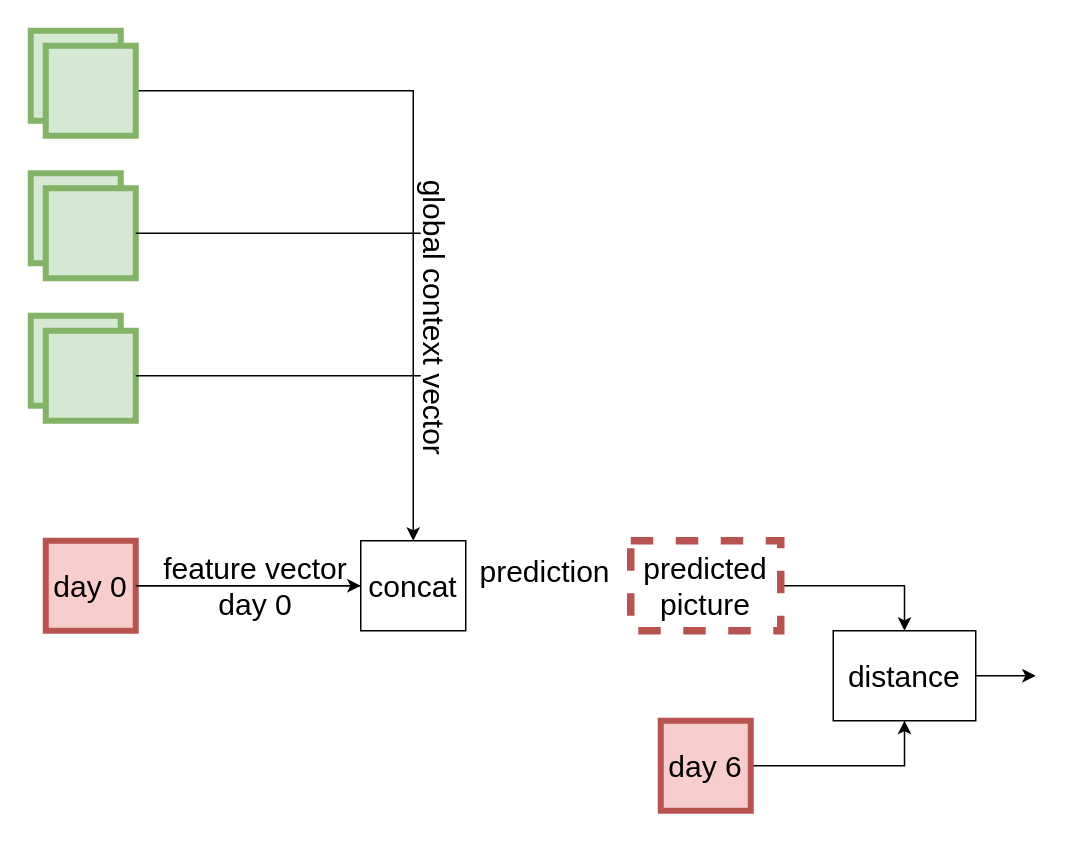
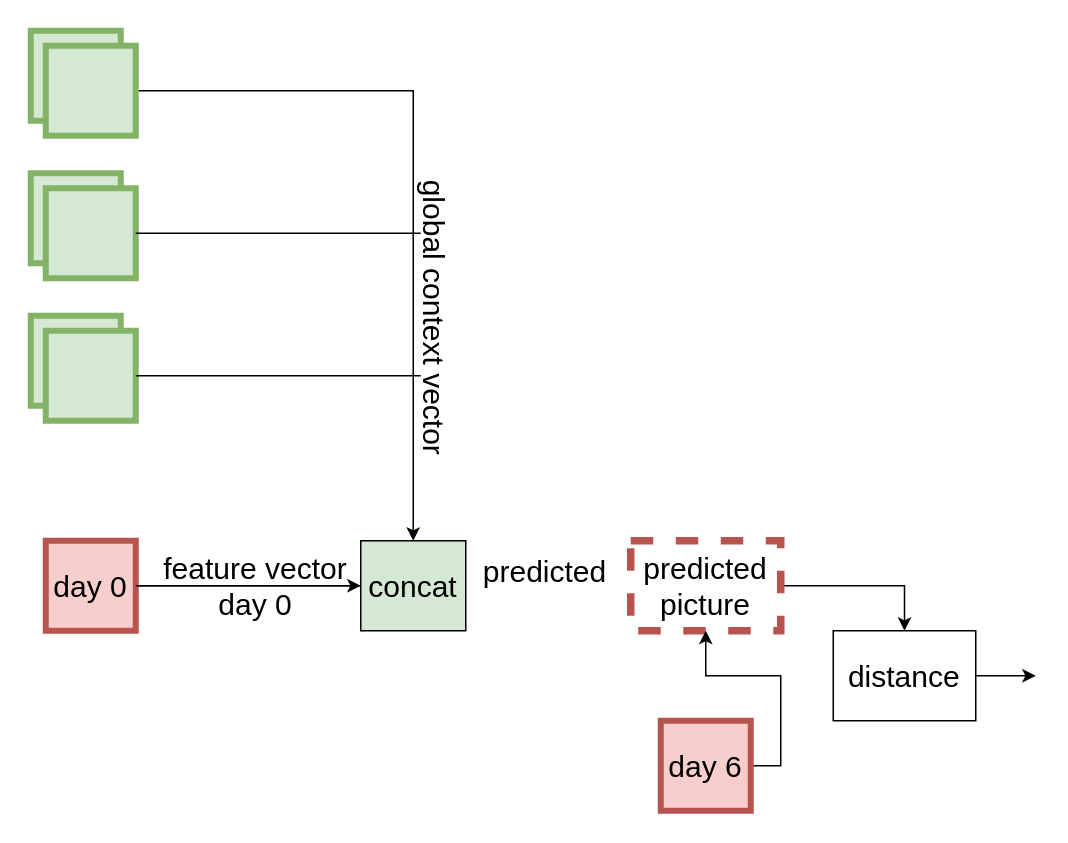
node "prediction": label "prediction" -> "predicted"
node "concat": fillcolor #ffffff -> #d5e8d4
edge "day 6" -> "distance": now "day 6" -> "predicted picture"
